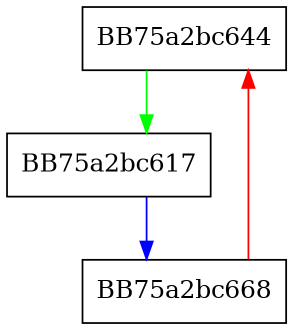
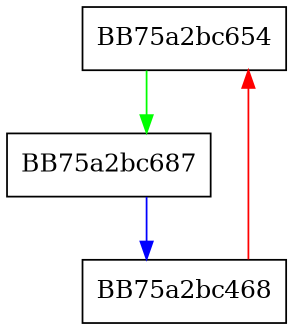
node "BB75a2bc644": label "BB75a2bc644" -> "BB75a2bc654"
node "BB75a2bc617": label "BB75a2bc617" -> "BB75a2bc687"
node "BB75a2bc668": label "BB75a2bc668" -> "BB75a2bc468"
